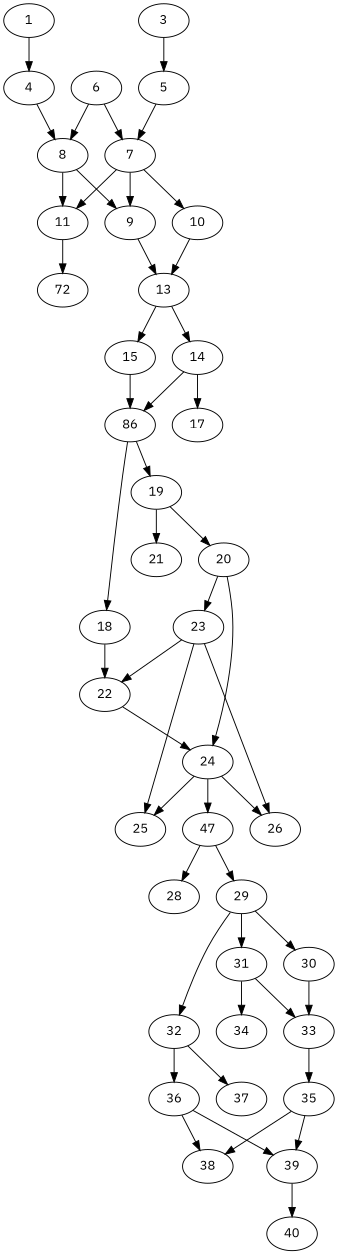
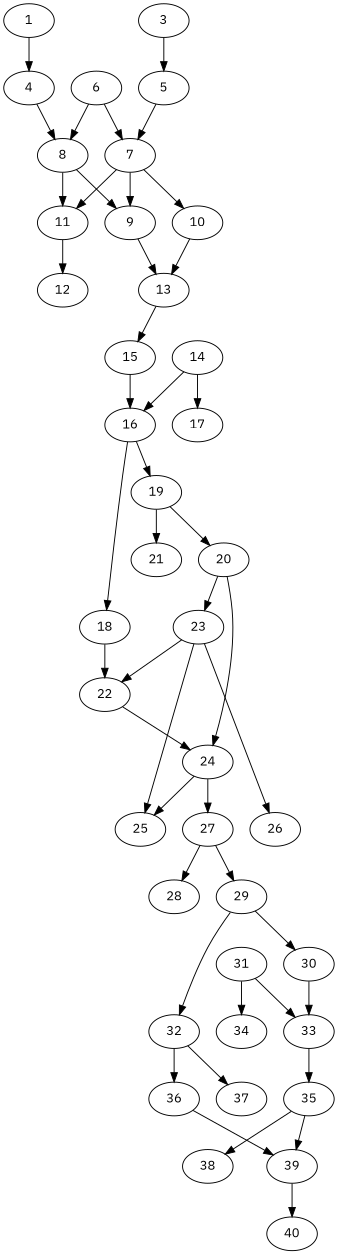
node "72": label "72" -> "12"
edge "13" -> "14": removed
node "86": label "86" -> "16"
edge "24" -> "26": removed
node "47": label "47" -> "27"
edge "29" -> "31": removed
edge "36" -> "38": removed
